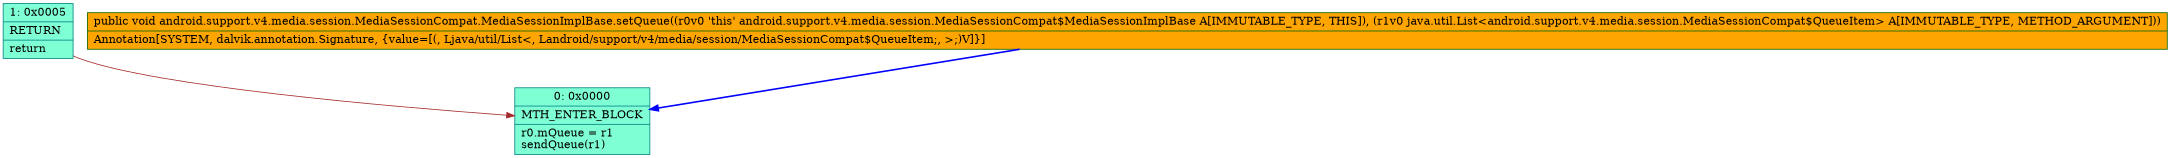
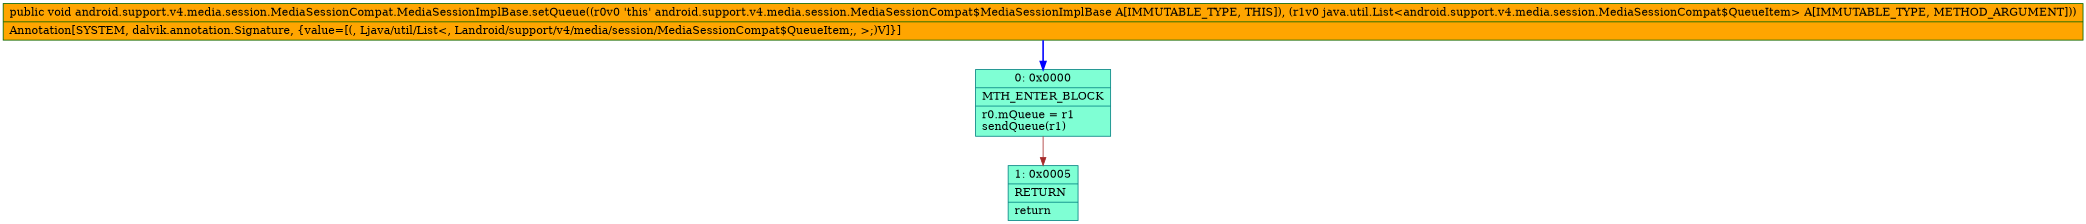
edge "1: 0x0005" -> "0: 0x0000": reversed
